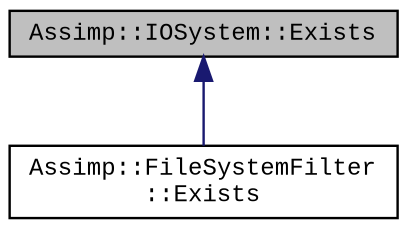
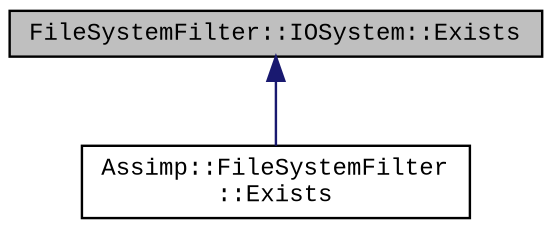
node "Assimp::IOSystem::Exists": label "Assimp::IOSystem::Exists" -> "FileSystemFilter::IOSystem::Exists"
